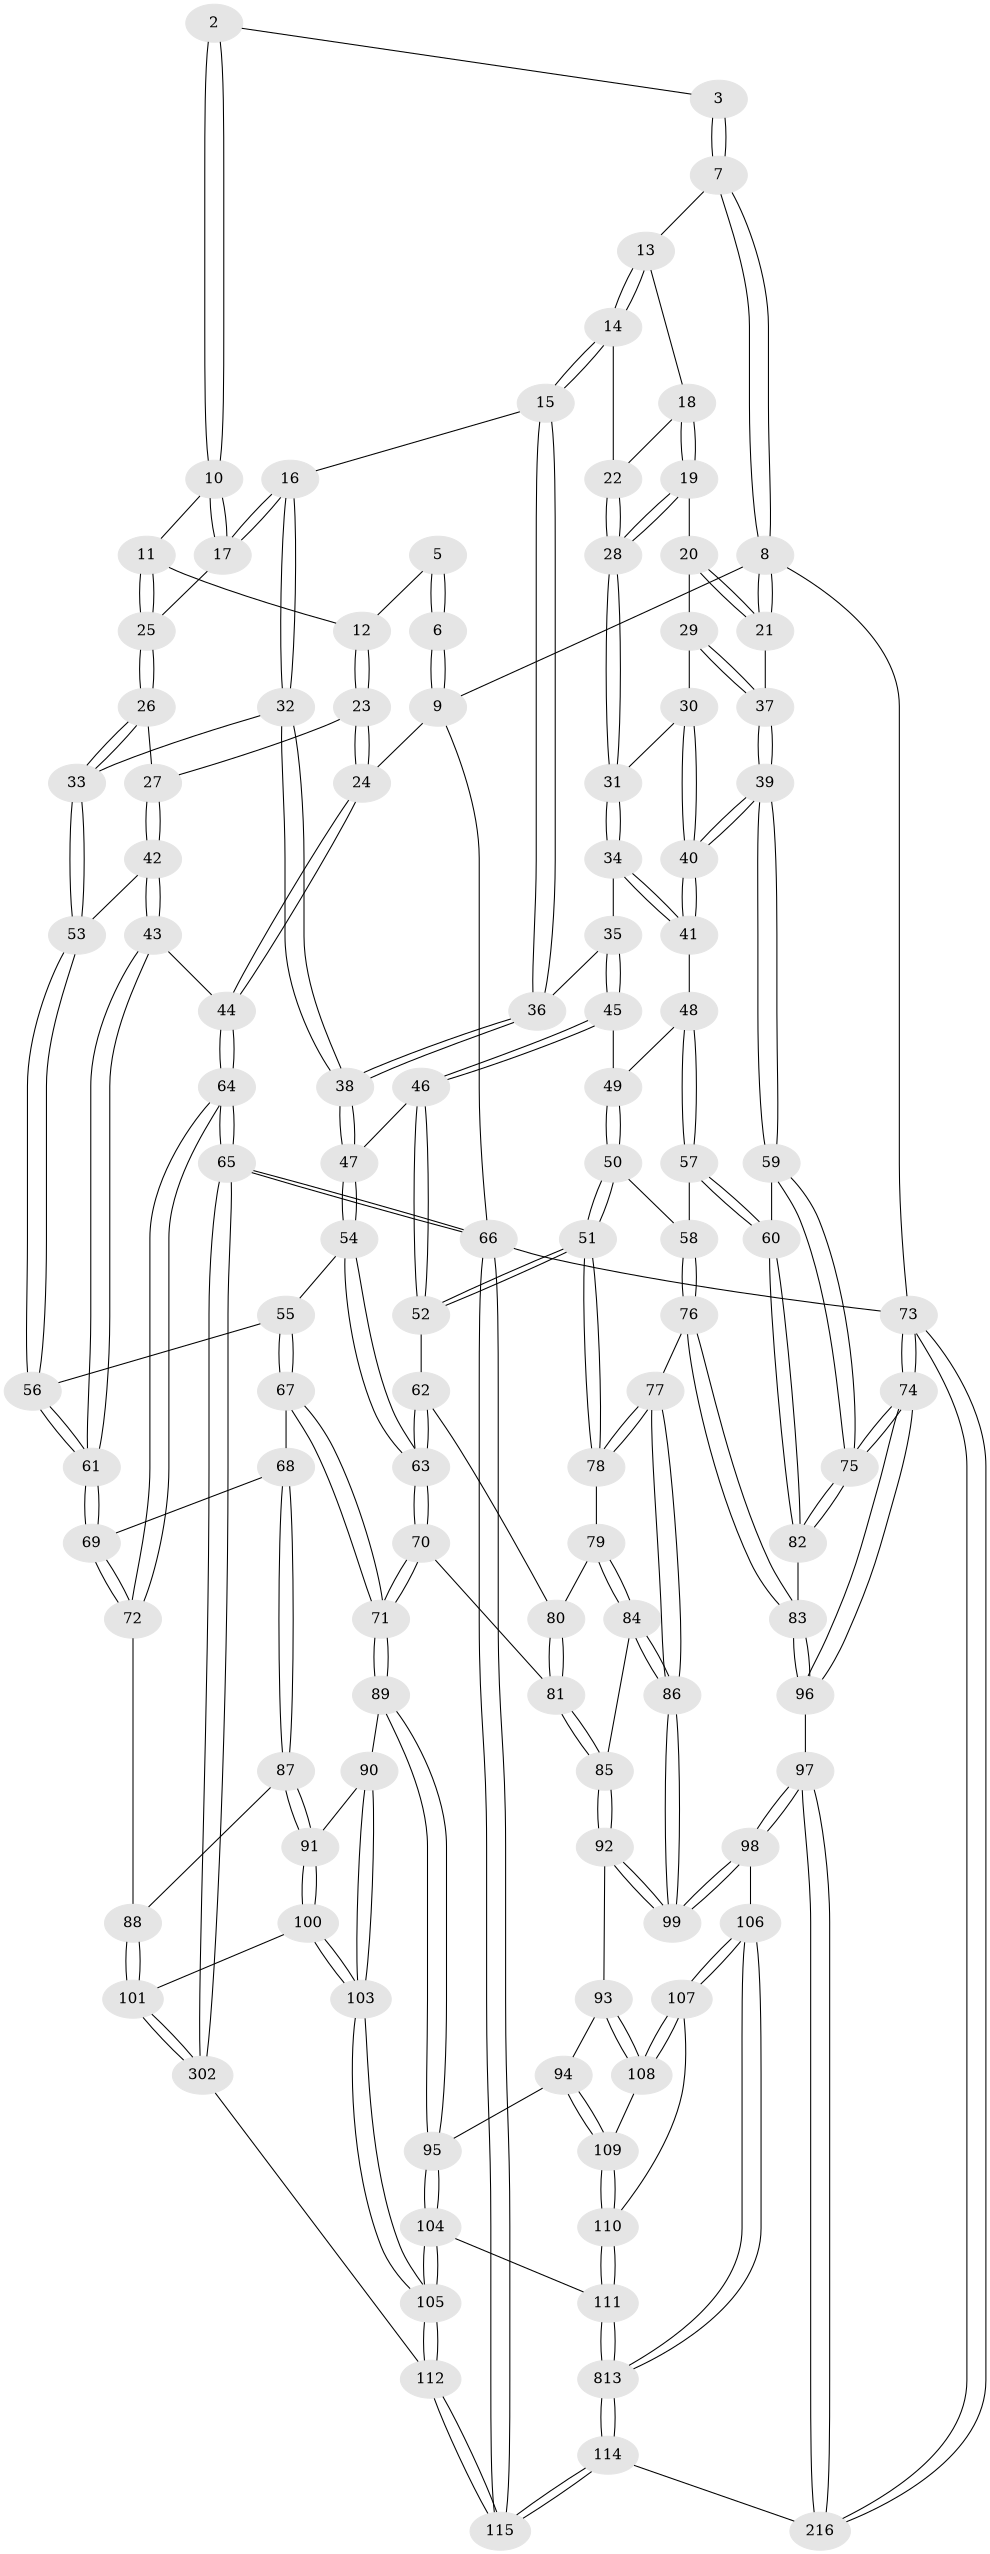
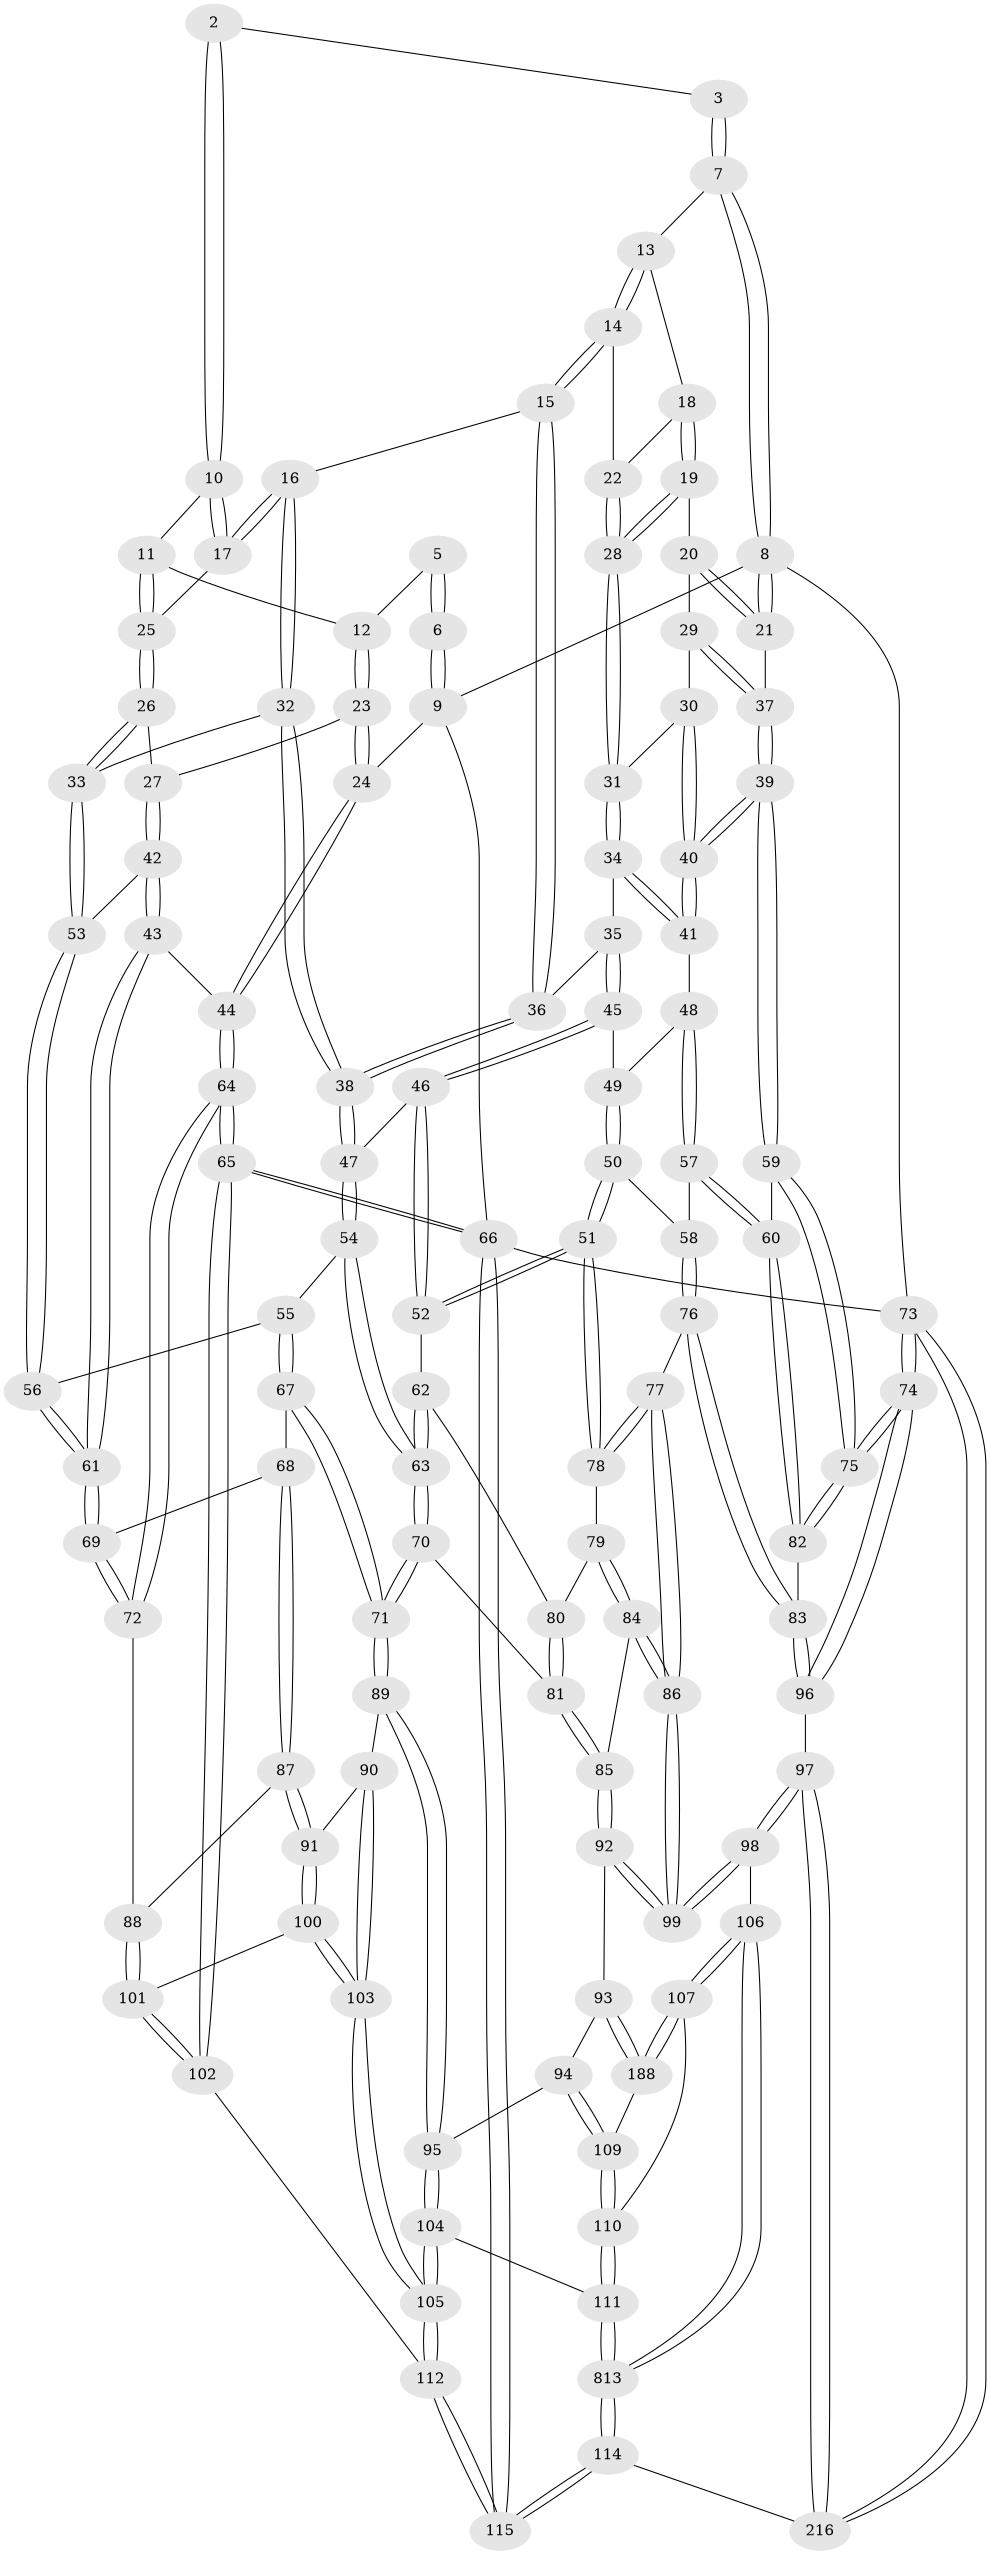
node "302": label "302" -> "102"
node "108": label "108" -> "188"
